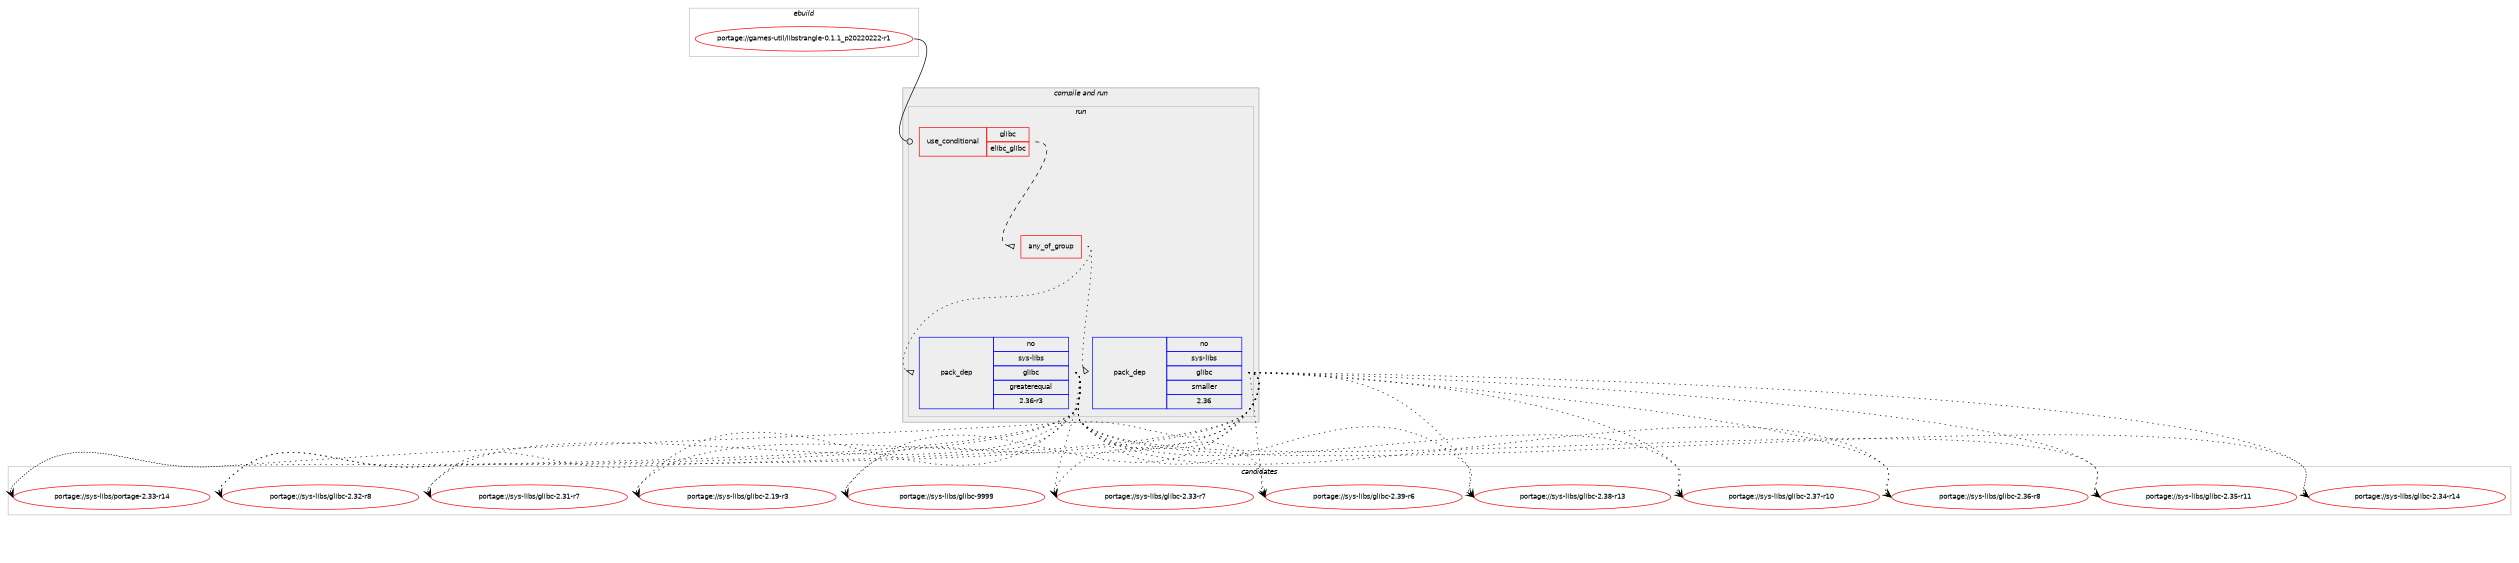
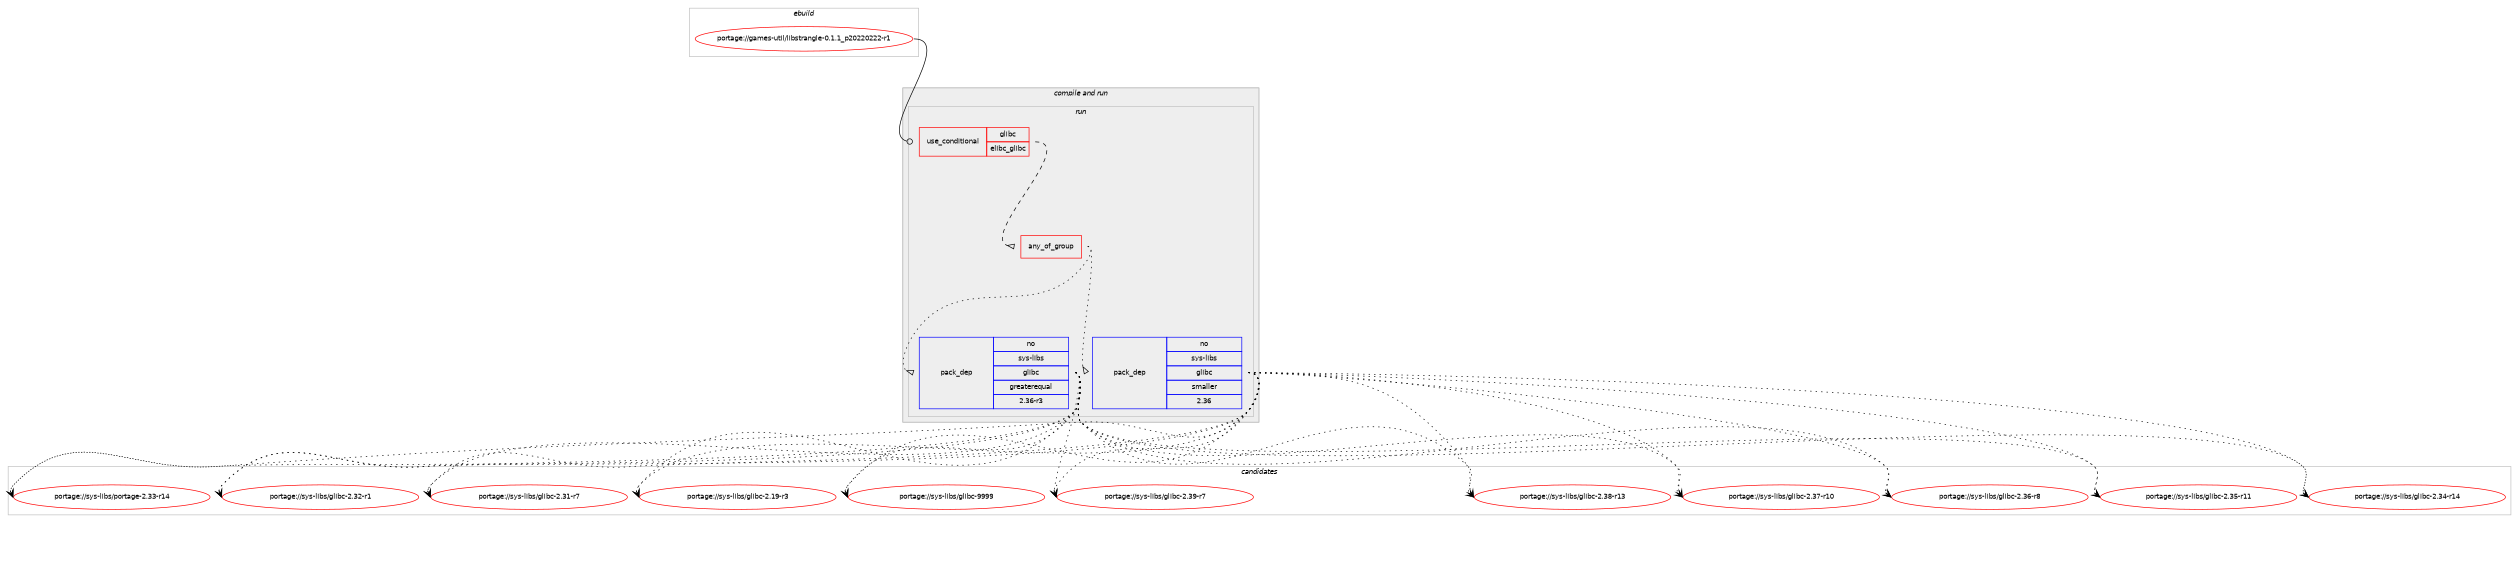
node "portage://sys-libs/glibc-2.32-r8": label "portage://sys-libs/glibc-2.32-r8" -> "portage://sys-libs/glibc-2.32-r1"
node "portage://sys-libs/glibc-2.33-r7": label "portage://sys-libs/glibc-2.33-r7" -> "portage://sys-libs/glibc-2.39-r7"
node "portage://sys-libs/glibc-2.39-r6": removed
